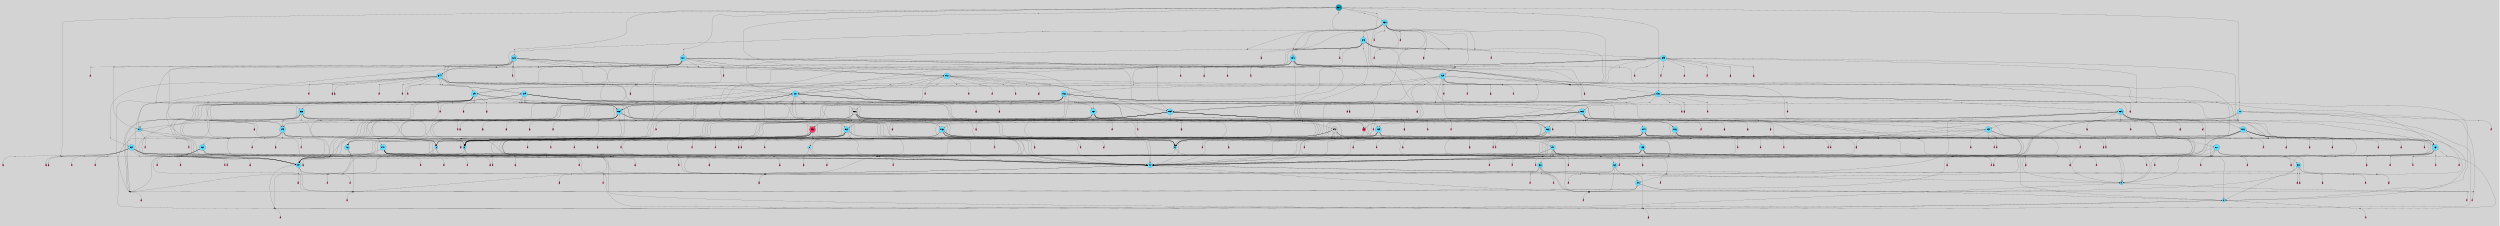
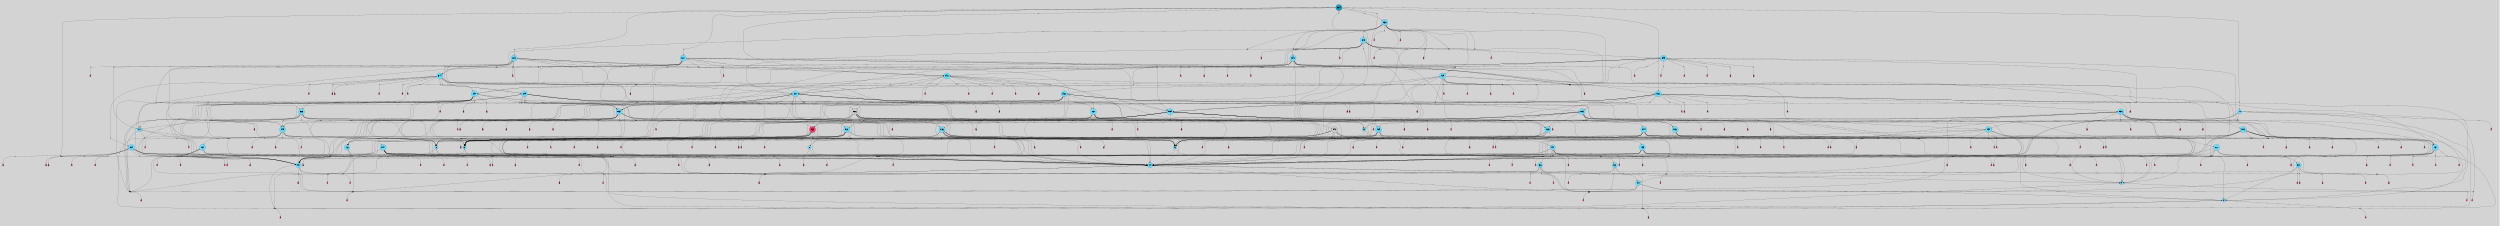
node "T5": fillcolor #ff3366 -> #66ddff
